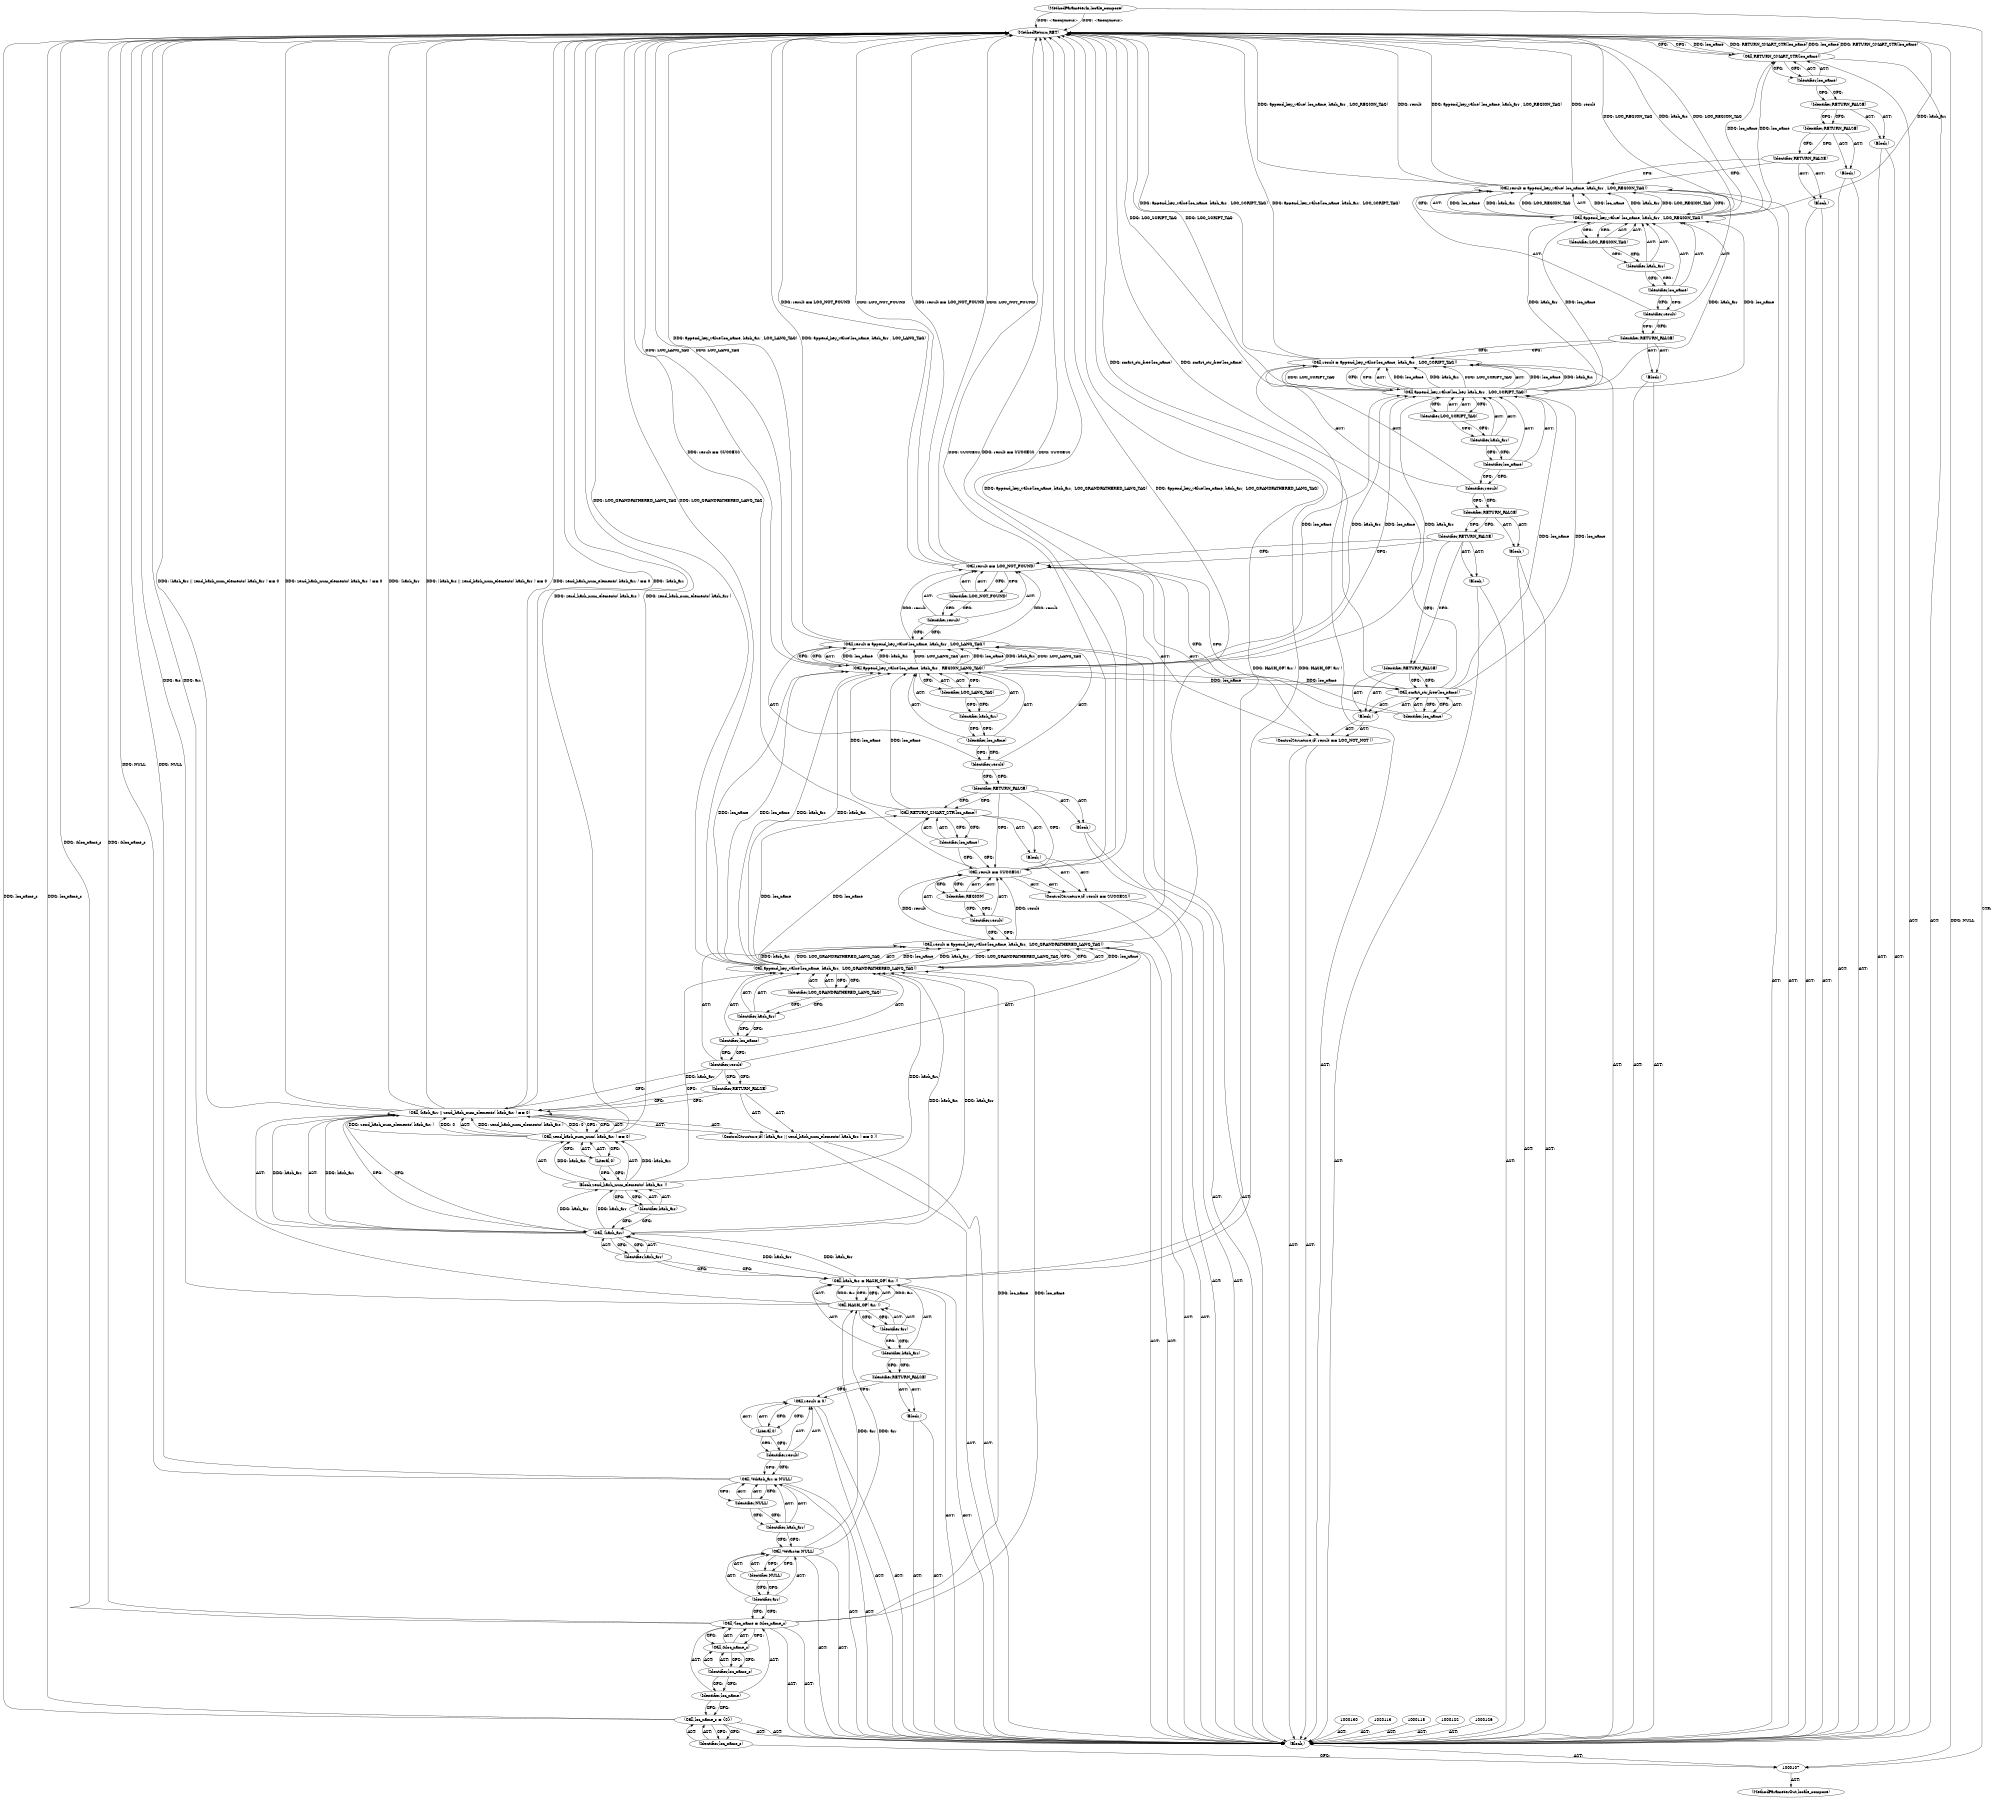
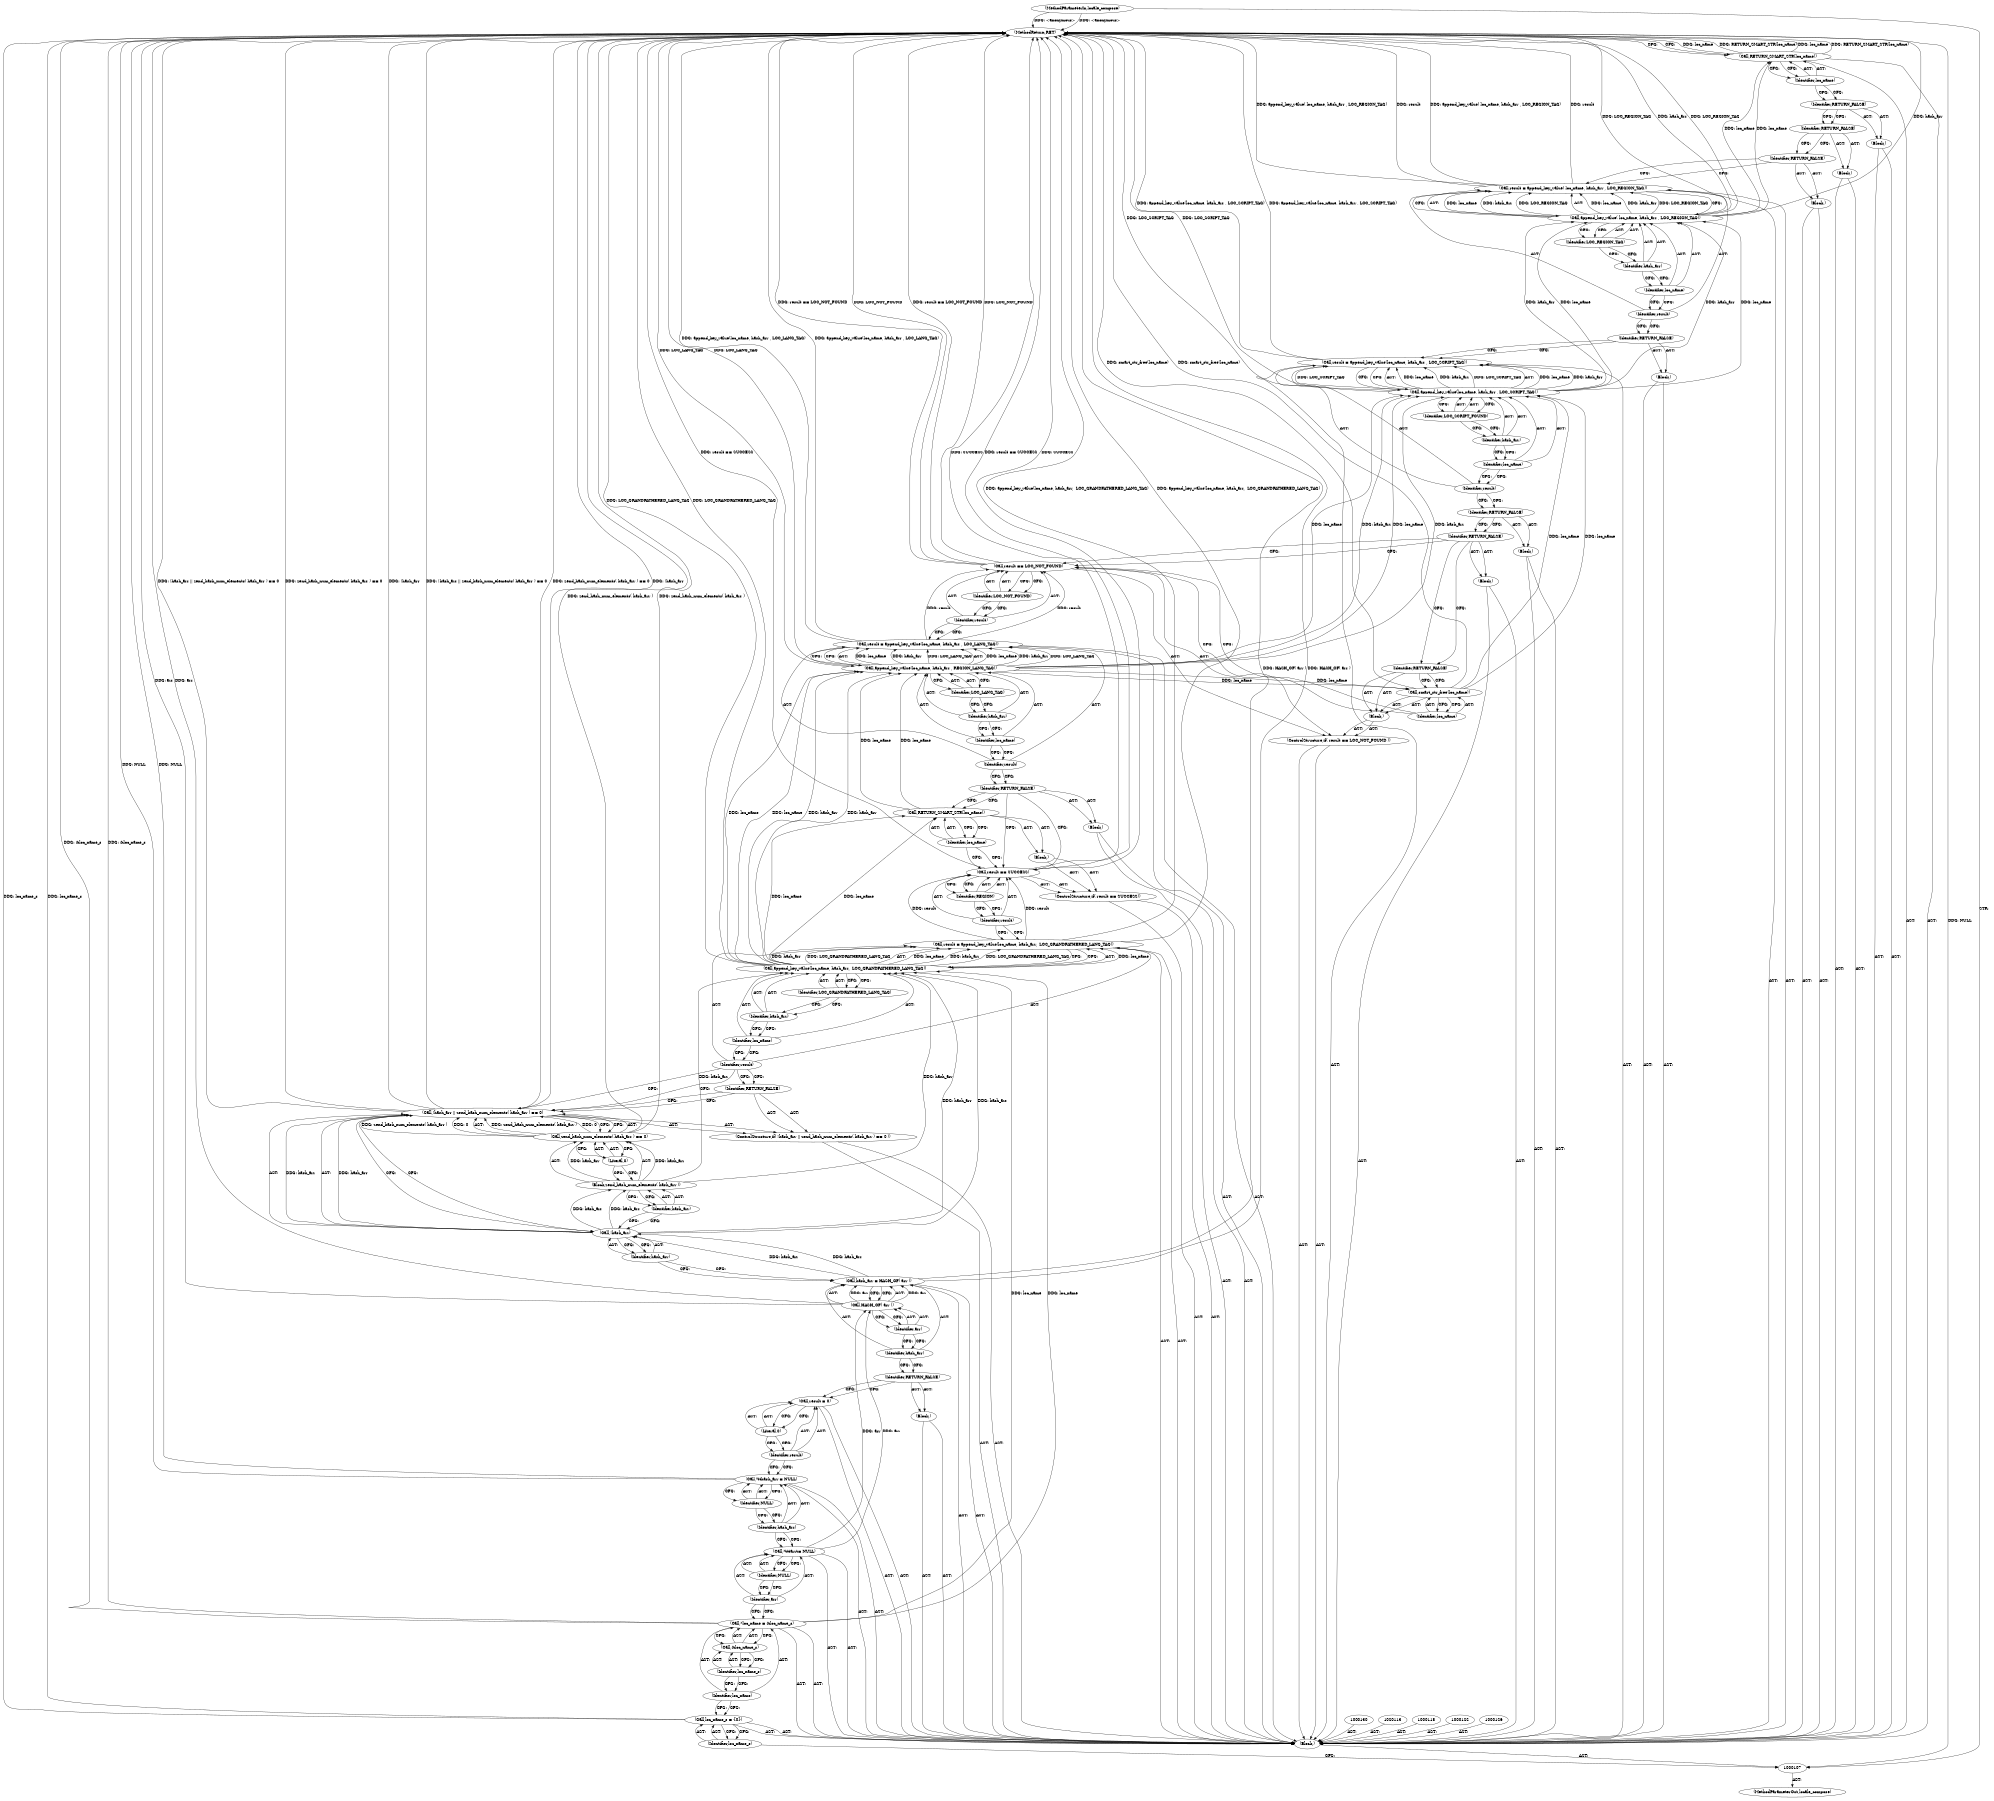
node "(Call,append_key_value(loc_key, hash_arr , LOC_SCRIPT_TAG))": label "(Call,append_key_value(loc_key, hash_arr , LOC_SCRIPT_TAG))" -> "(Call,append_key_value(loc_name, hash_arr , LOC_SCRIPT_TAG))"
node "(Identifier,LOC_SCRIPT_TAG)": label "(Identifier,LOC_SCRIPT_TAG)" -> "(Identifier,LOC_SCRIPT_FOUND)"
node "(ControlStructure,if( result == LOC_NOT_NOT ))": label "(ControlStructure,if( result == LOC_NOT_NOT ))" -> "(ControlStructure,if( result == LOC_NOT_FOUND ))"
node "(Call,zend_hash_num_num( hash_arr ) == 0)": label "(Call,zend_hash_num_num( hash_arr ) == 0)" -> "(Call,zend_hash_num_elements( hash_arr ) == 0)"
